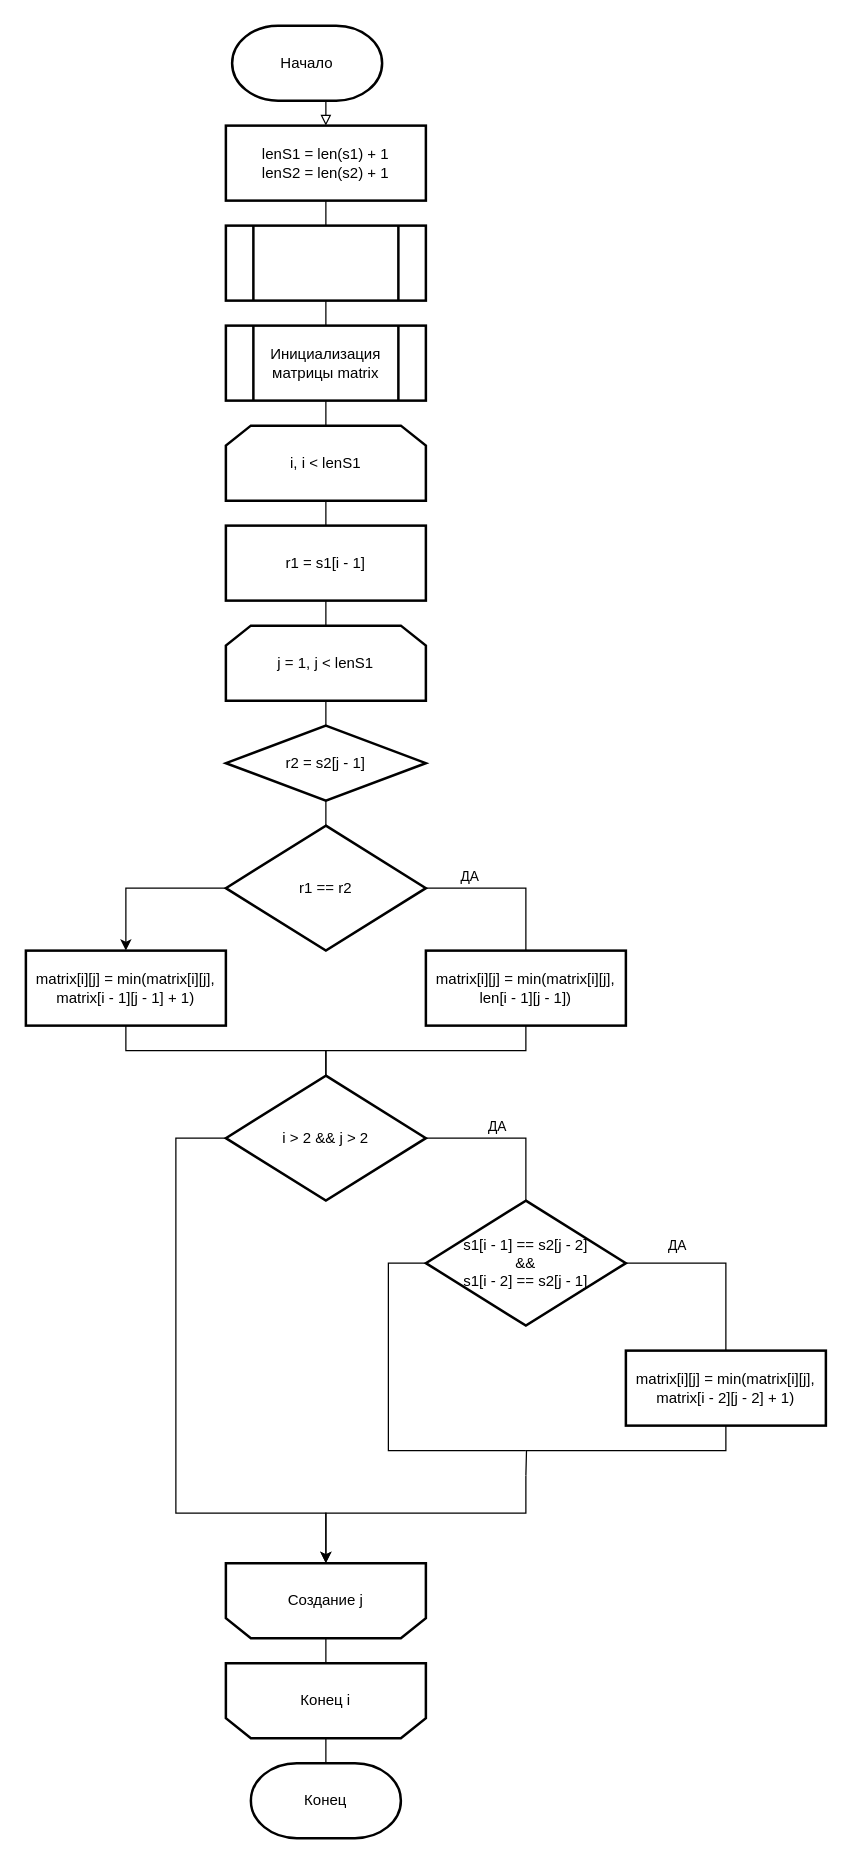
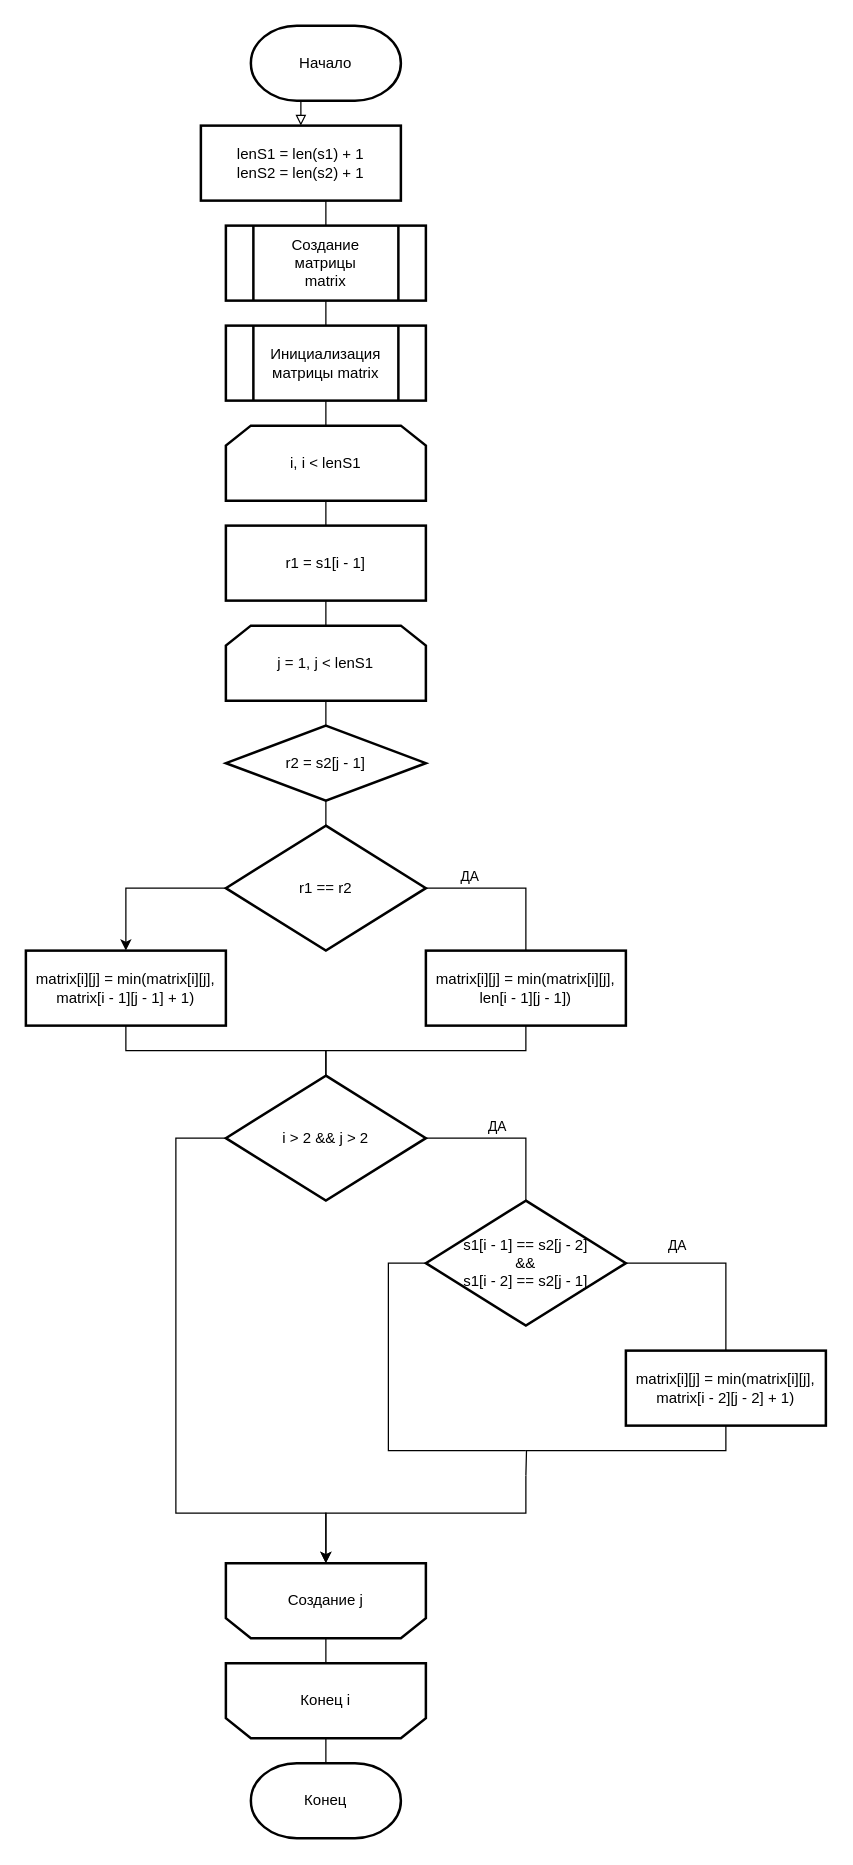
node "Начало": moved (307, 63) -> (326, 63)
node "lenS1 = len(s1) + 1 lenS2 = len(s2) + 1": moved (326, 163) -> (301, 163)
node "Создание матрицы matrix": added
